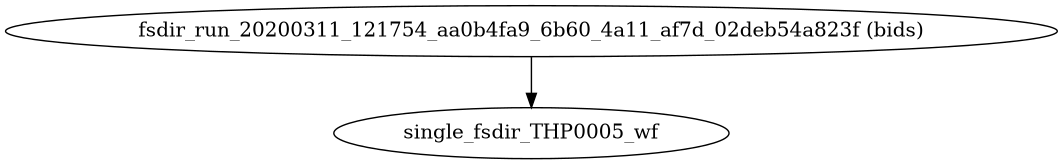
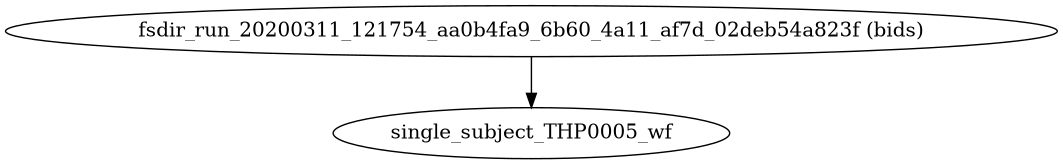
node "single_fsdir_THP0005_wf": label "single_fsdir_THP0005_wf" -> "single_subject_THP0005_wf"
